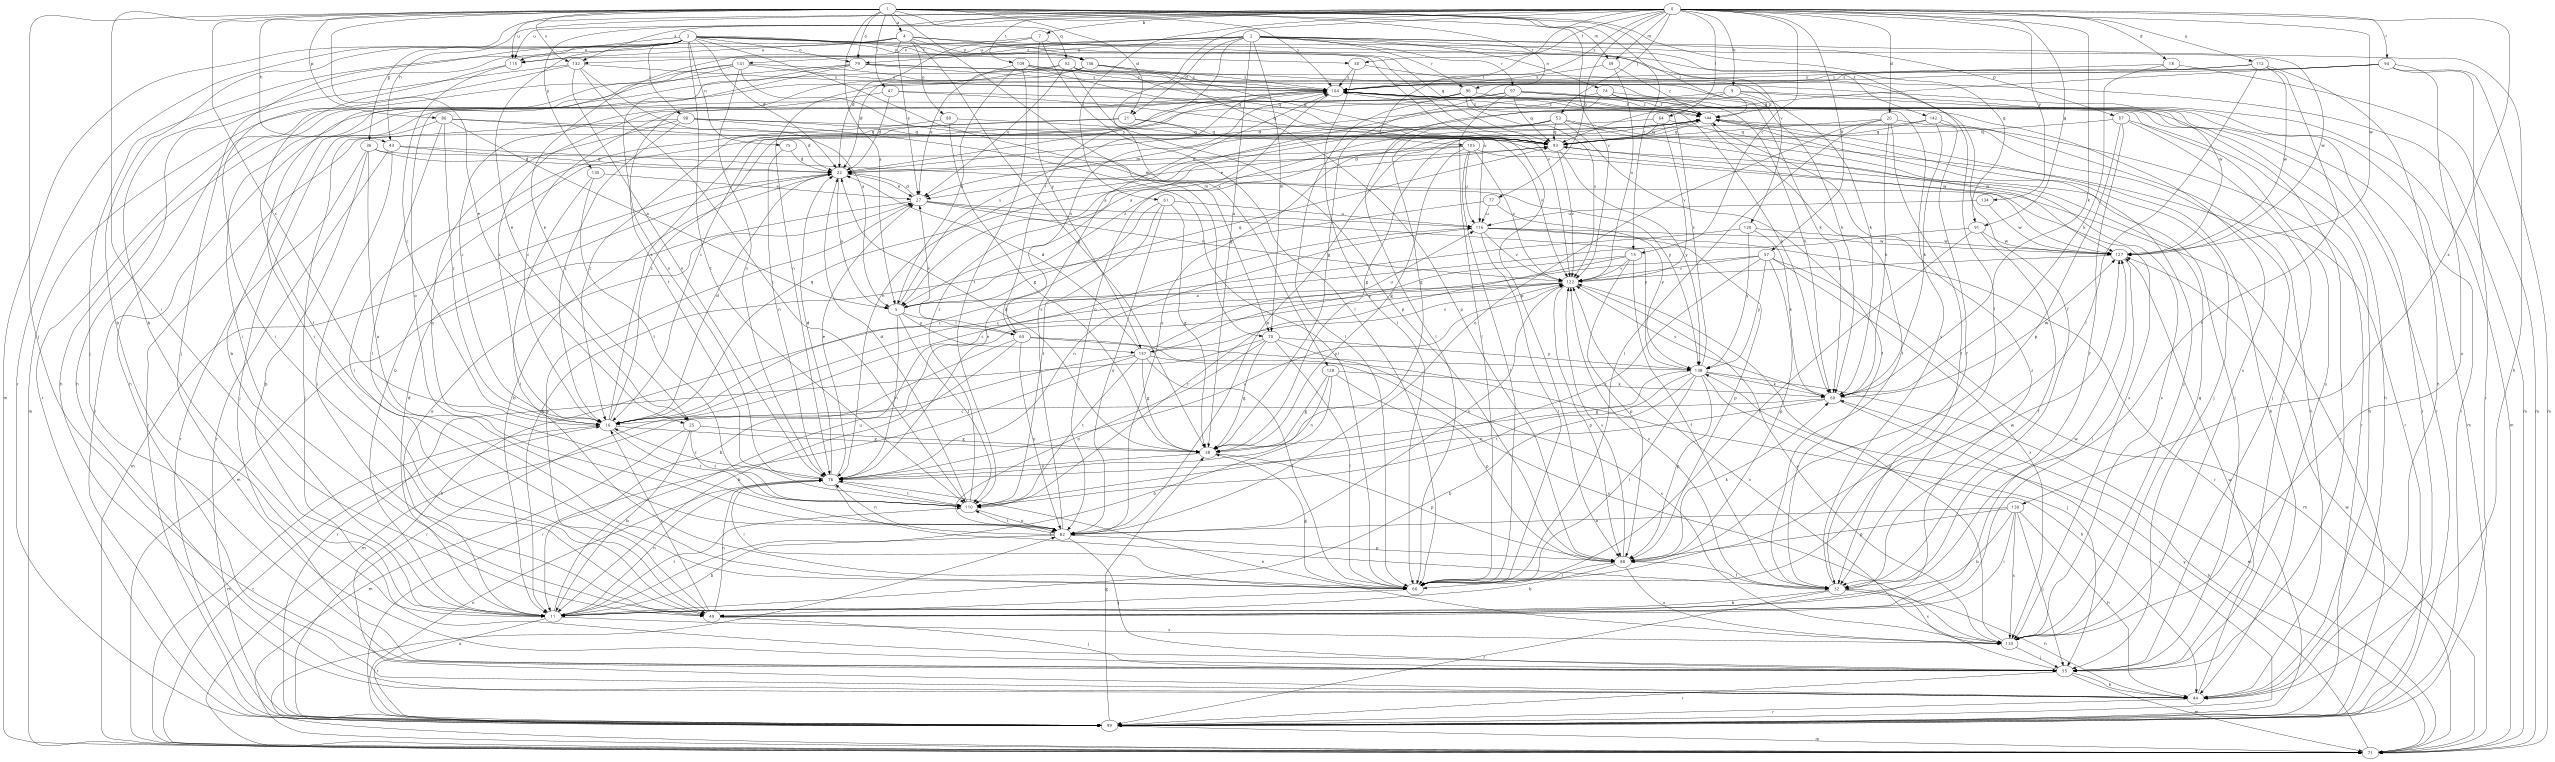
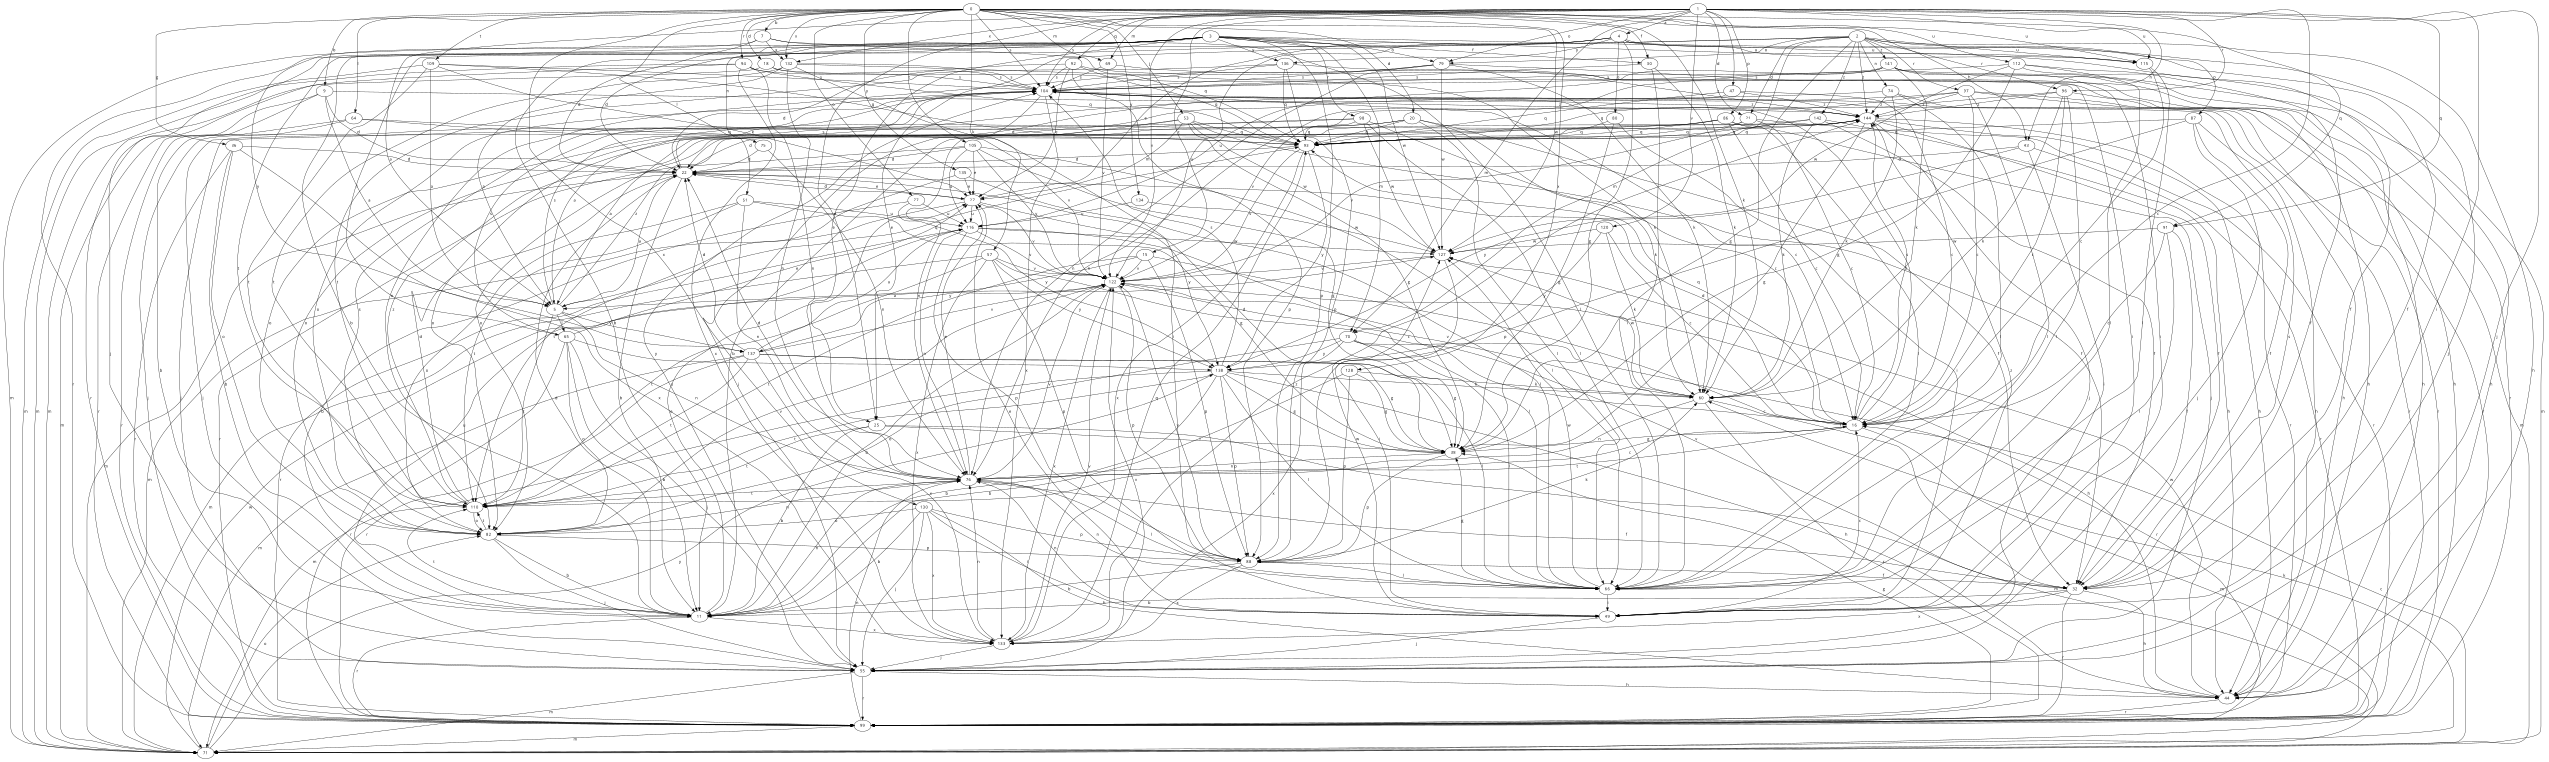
edge "0" -> "15": removed, label "c"
edge "25" -> "38": label "g" -> "l"
edge "128" -> "76": now "66" -> "76"
